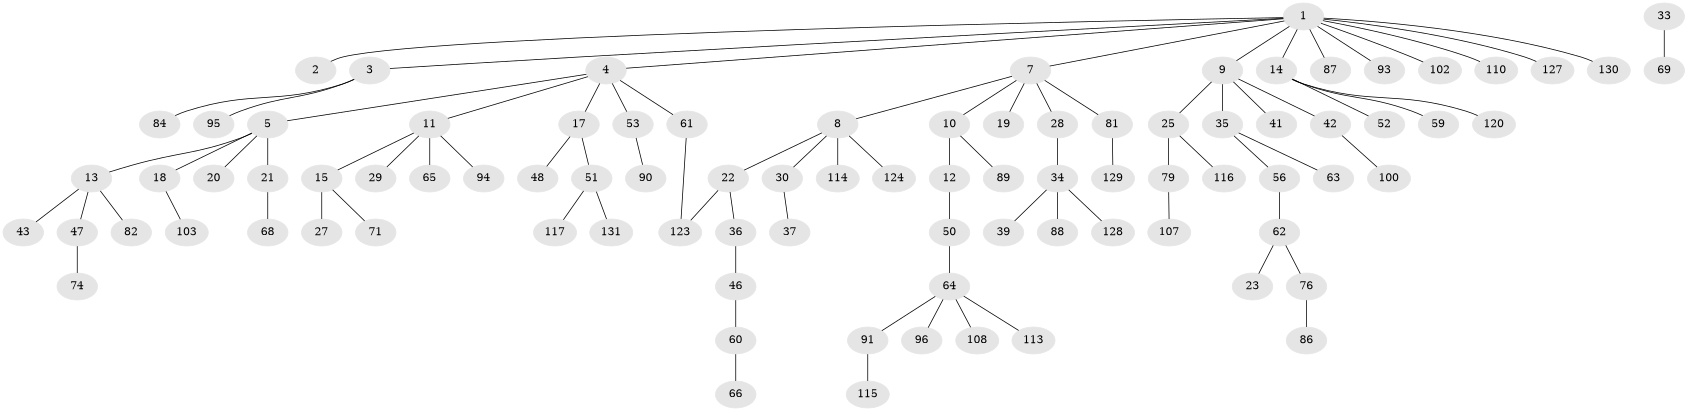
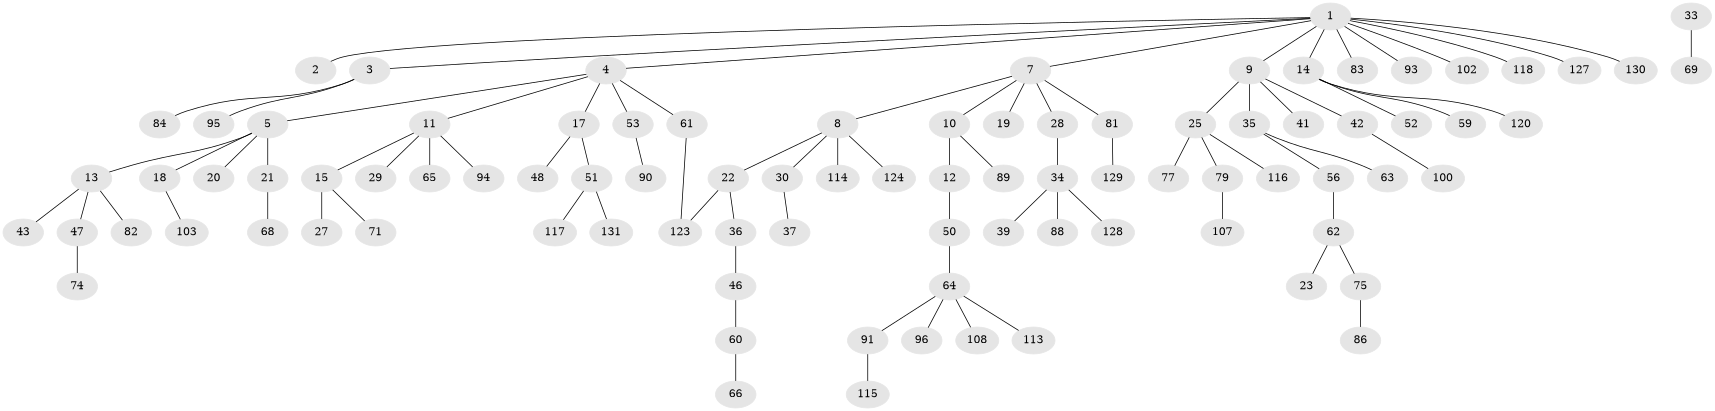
node "87": label "87" -> "83"
node "110": label "110" -> "118"
node "77": added
node "76": label "76" -> "75"
